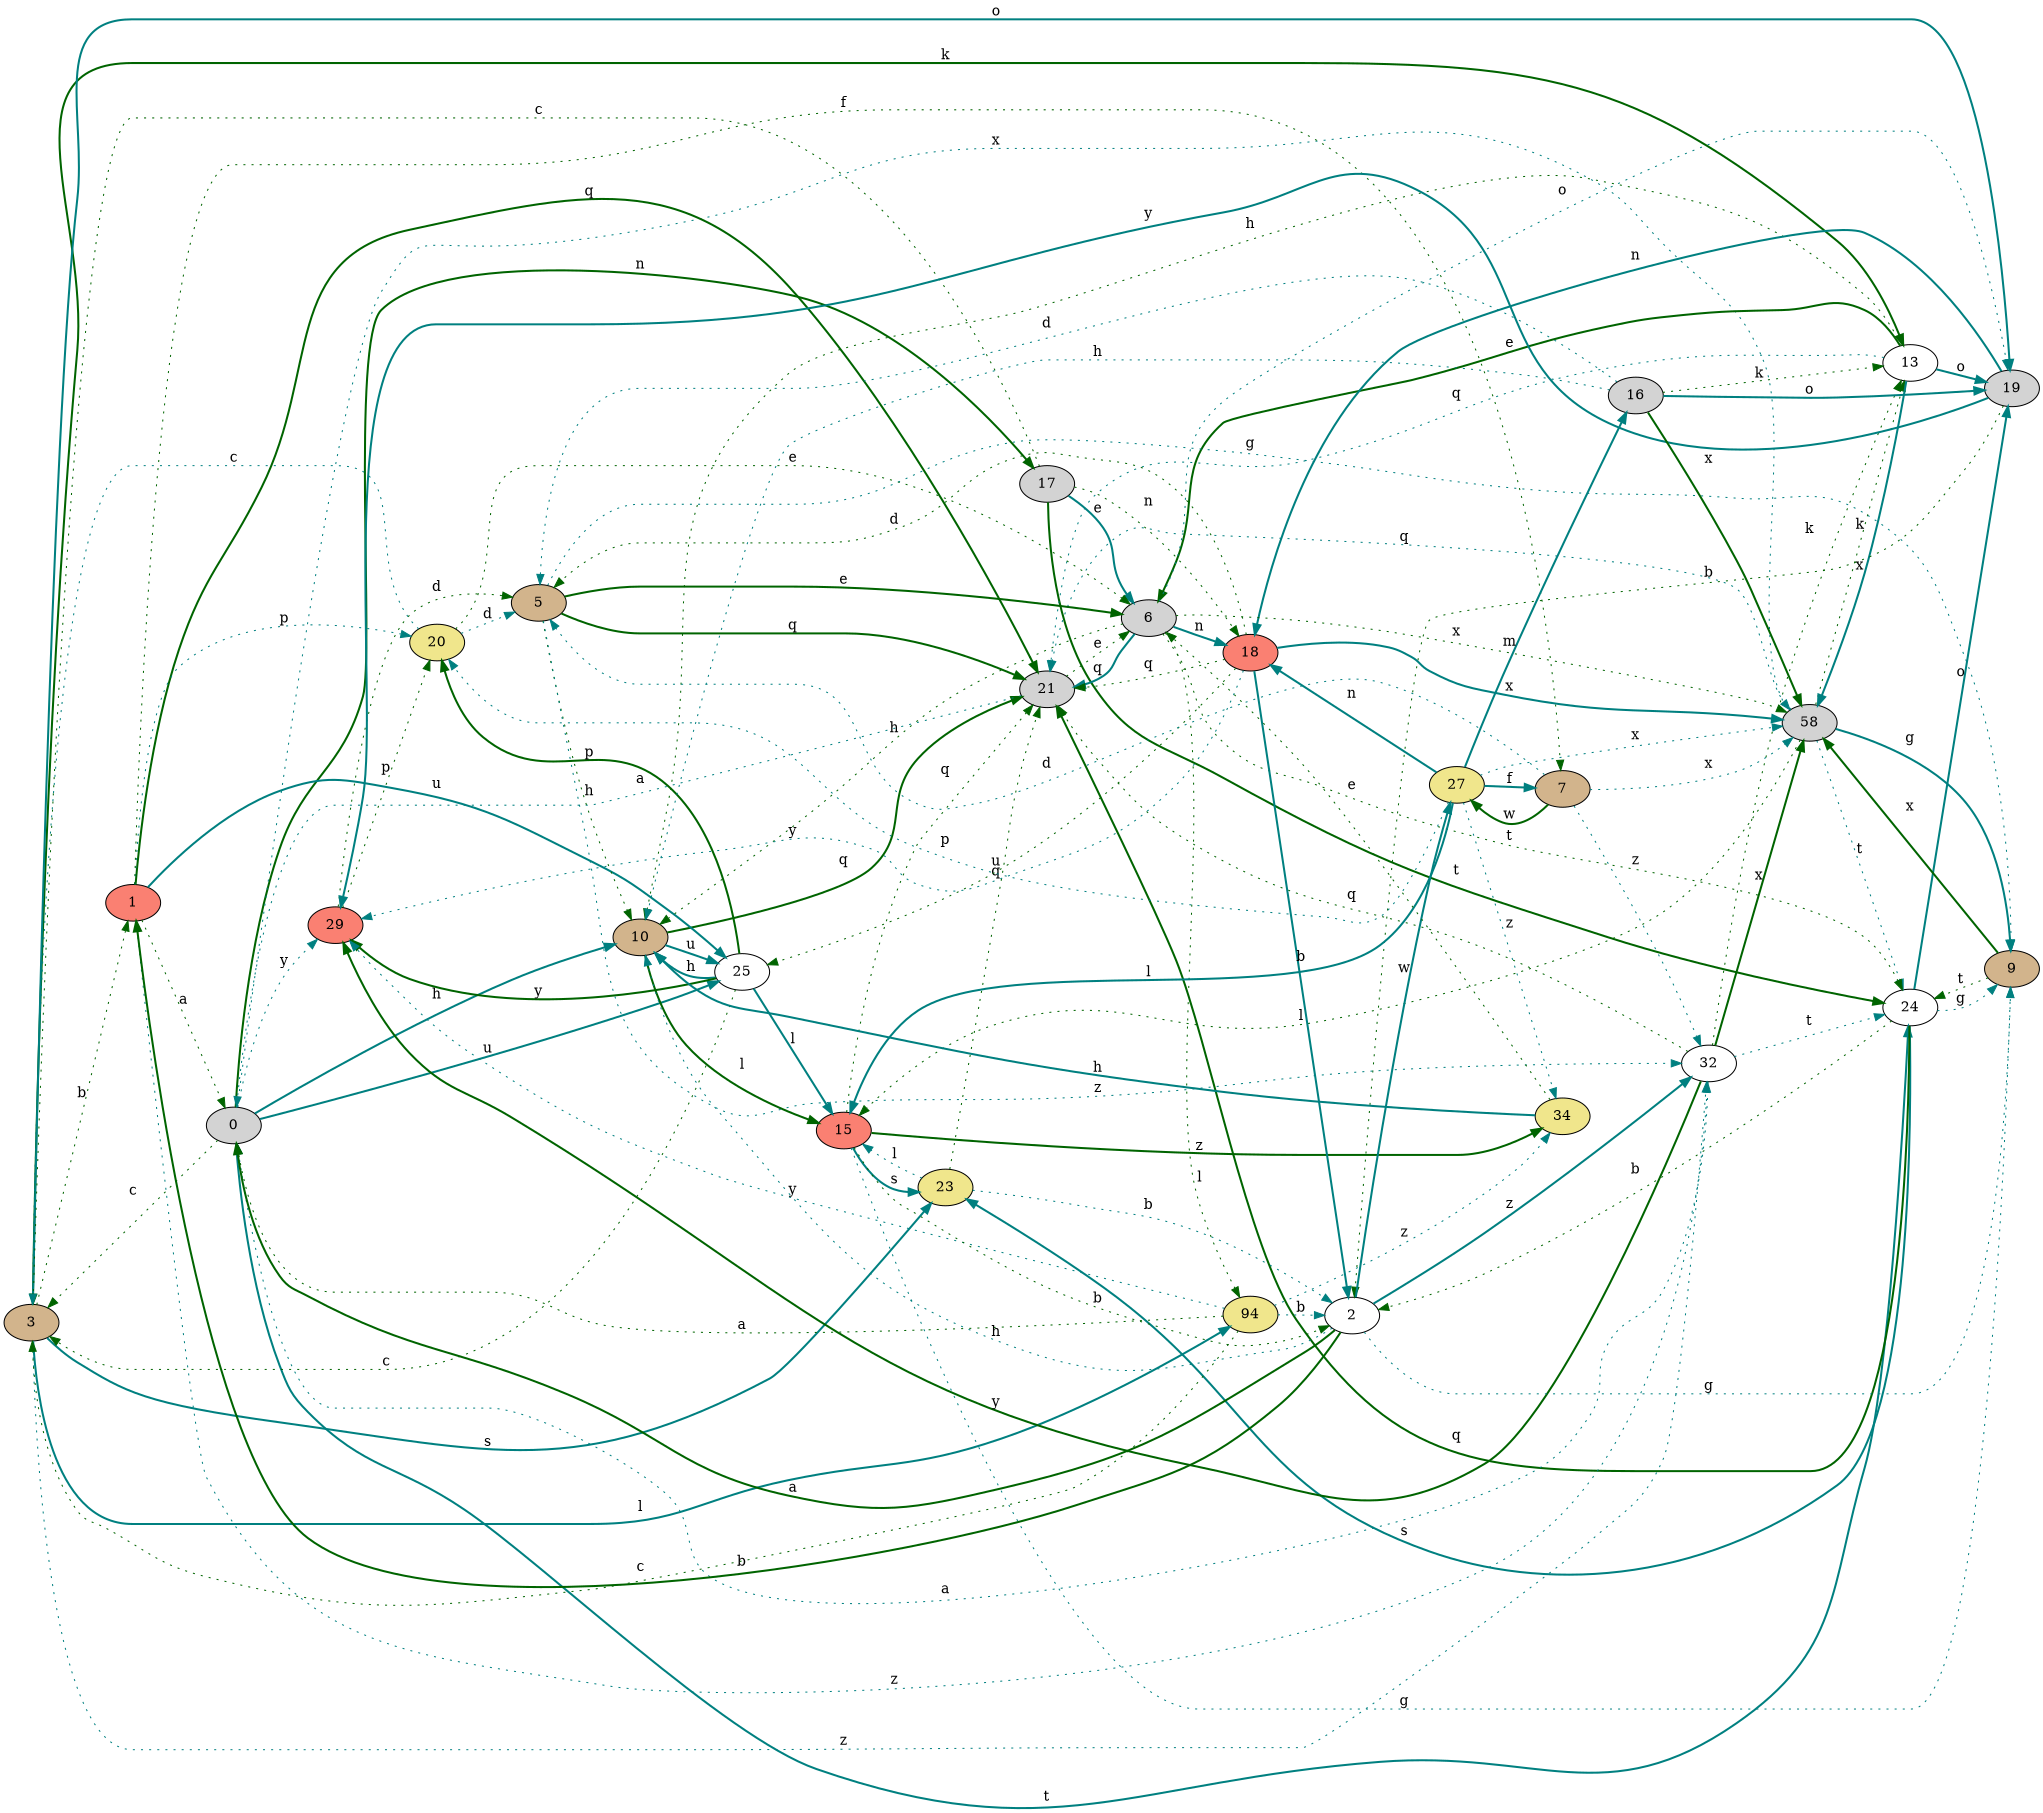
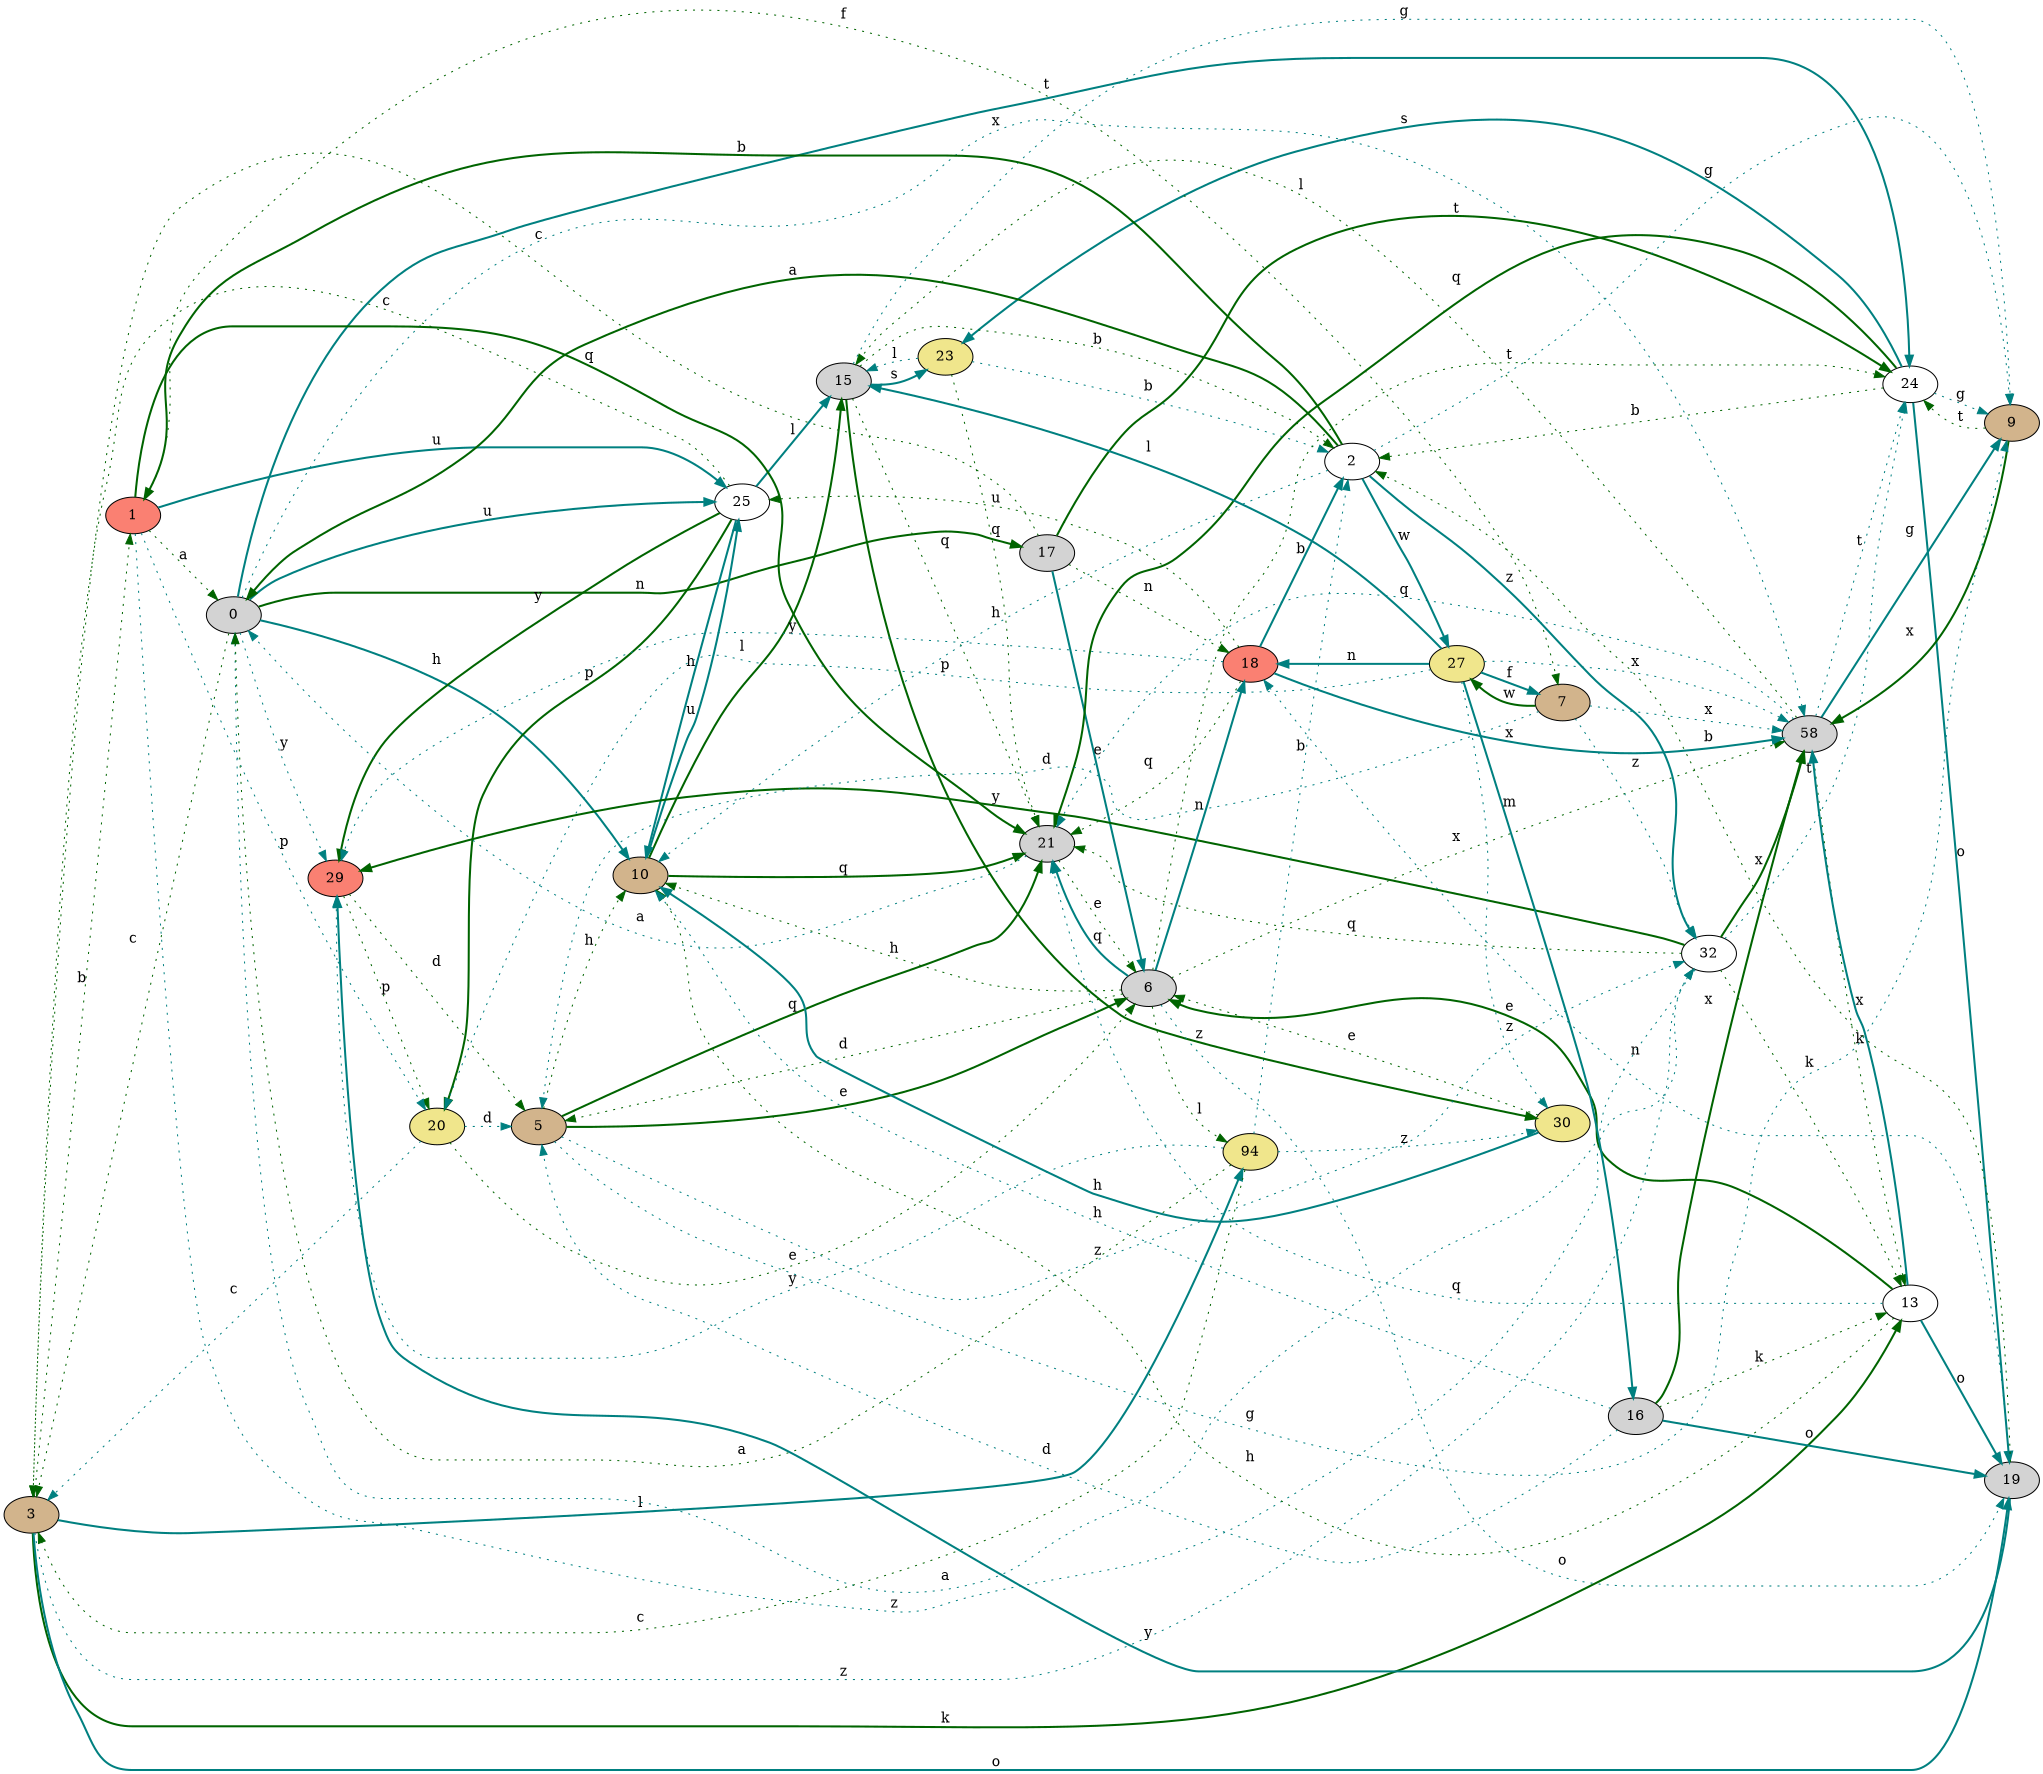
edge "19" -> "18": style bold -> dotted
edge "18" -> "5": now "6" -> "5"
node "34": label "34" -> "30"
node "15": fillcolor salmon -> lightgrey
edge "3" -> "23": removed, label "s"
